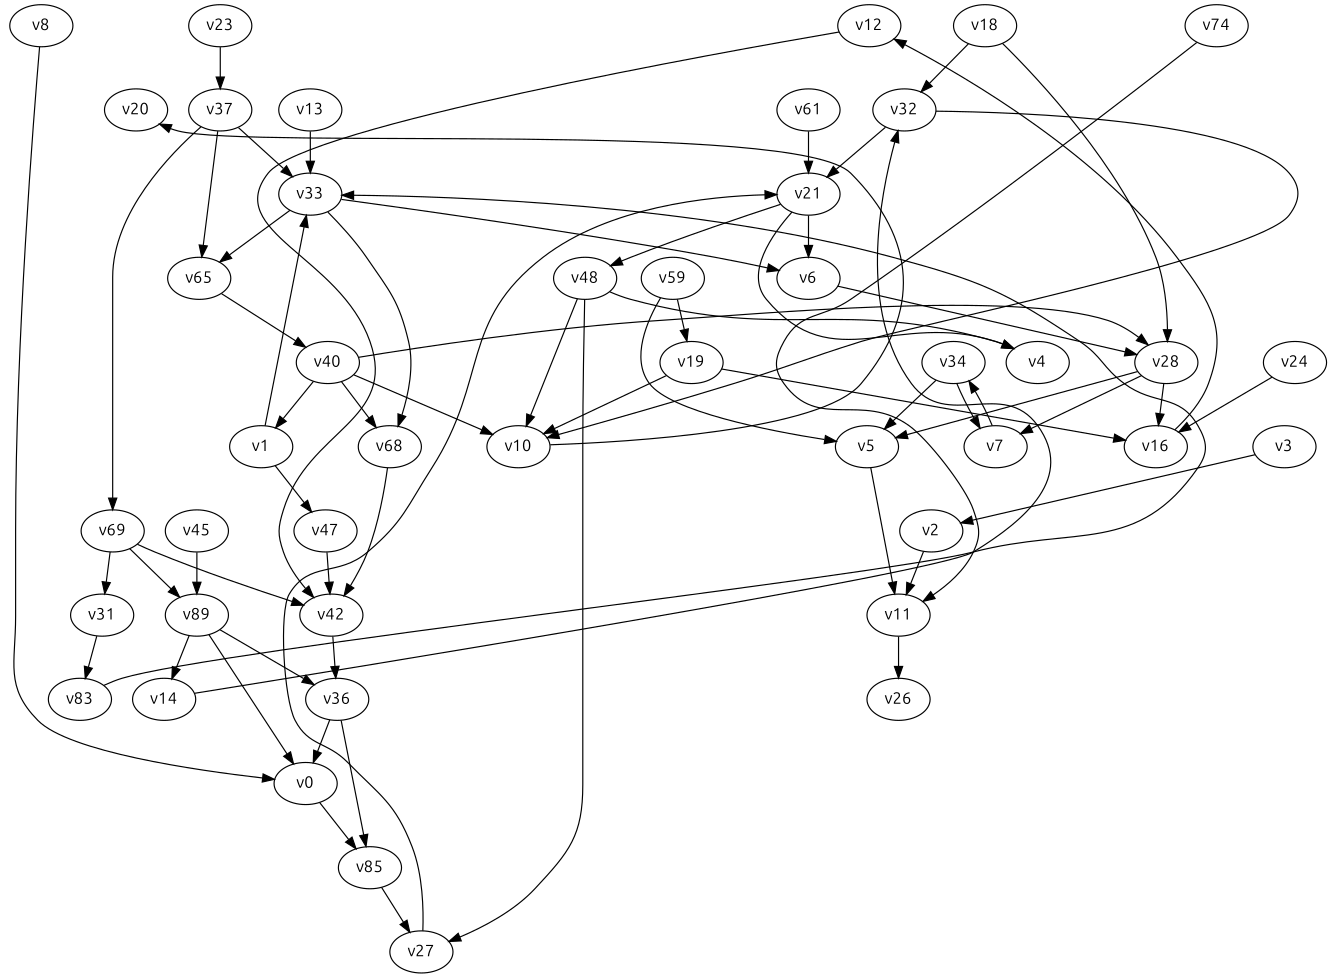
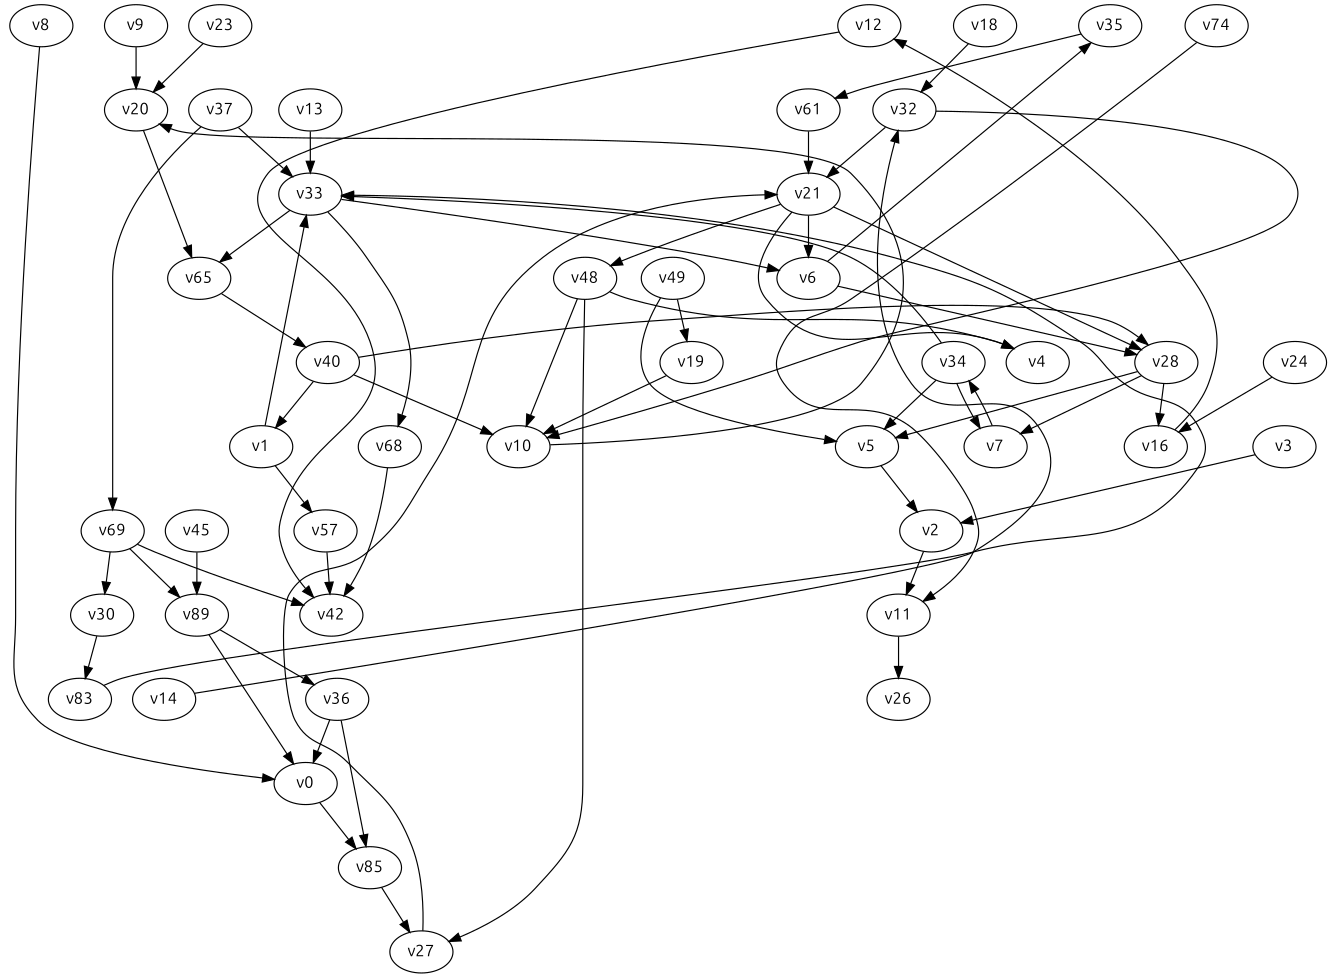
node "v9": added
node "v35": added
edge "v23" -> "v37": now "v23" -> "v20"
edge "v18" -> "v28": now "v21" -> "v28"
edge "v37" -> "v65": now "v20" -> "v65"
edge "v34" -> "v33": added
node "v59": label "v59" -> "v49"
edge "v40" -> "v68": removed
edge "v19" -> "v16": removed
edge "v5" -> "v11": now "v5" -> "v2"
node "v47": label "v47" -> "v57"
node "v31": label "v31" -> "v30"
edge "v42" -> "v36": removed
edge "v89" -> "v14": removed
